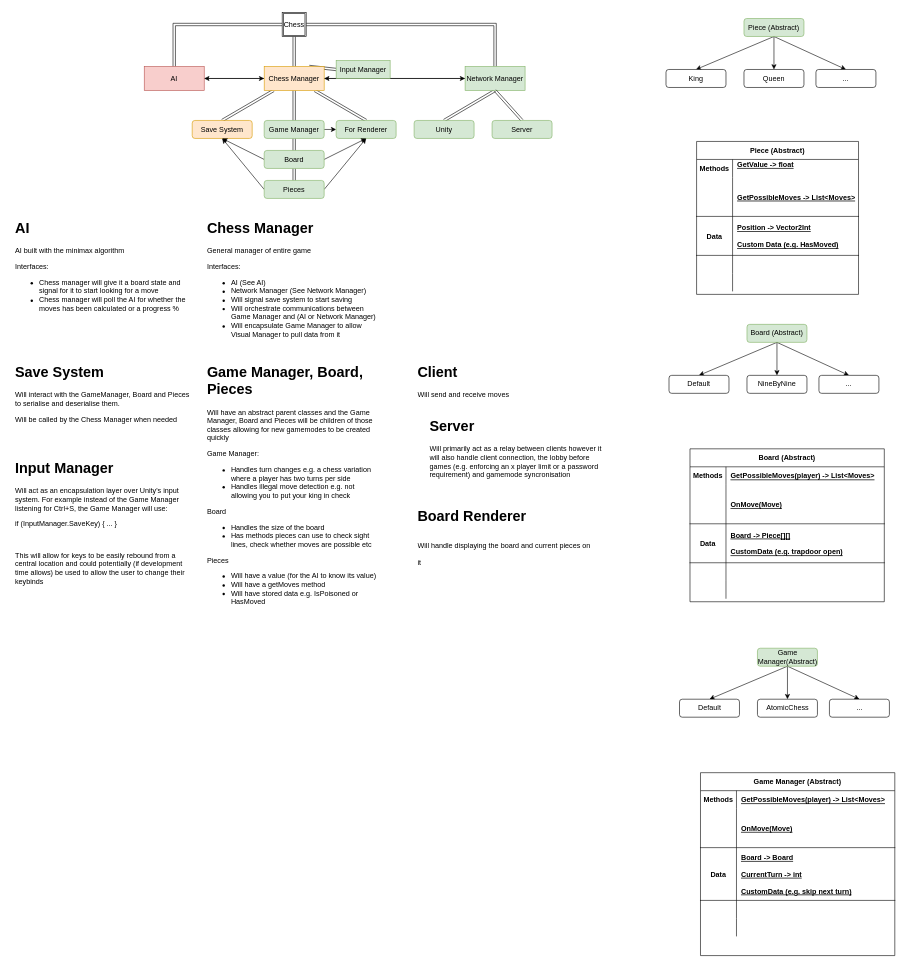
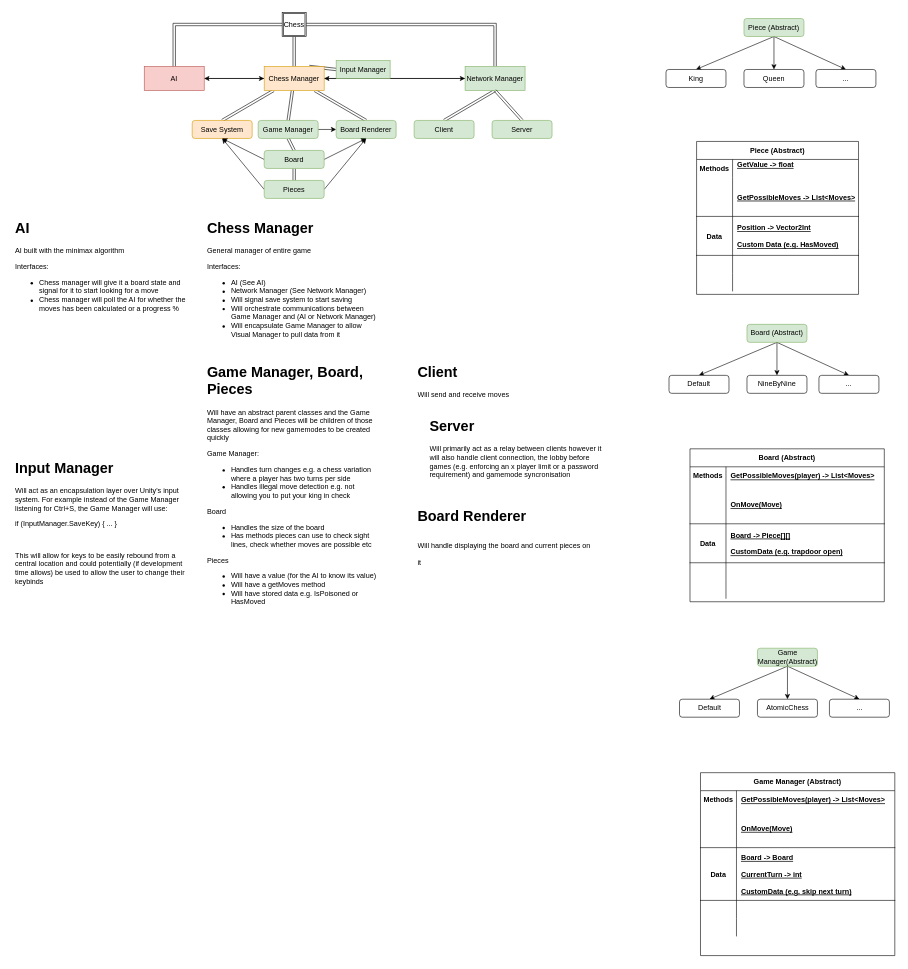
node "Game Manager": moved (294, 129) -> (288, 129)
node "For Renderer": label "For Renderer" -> "Board Renderer"
node "Unity": label "Unity" -> "Client"
node "Save SystemWill interact with the GameManager, Board and Pieces to serialise and deserialise them. Will be called by the Chess Manager when needed": removed
